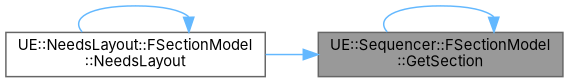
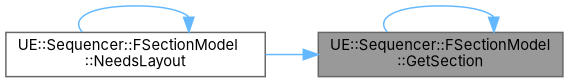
node "UE::NeedsLayout::FSectionModel ::NeedsLayout": label "UE::NeedsLayout::FSectionModel ::NeedsLayout" -> "UE::Sequencer::FSectionModel ::NeedsLayout"
